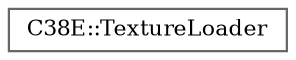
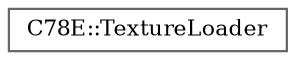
node "C38E::TextureLoader": label "C38E::TextureLoader" -> "C78E::TextureLoader"
